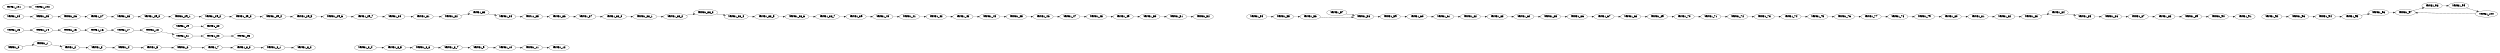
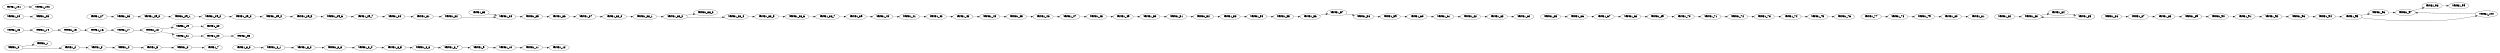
edge "test51_99" -> "test51_100": now "test51_95" -> "test51_100"
edge "test51_38_3" -> "test51_38_4": now "test51_38_2" -> "test51_38_4"
edge "test51_32" -> "test51_33": now "test51_32" -> "test51_34"
node "test51_26": removed
node "test51_49_3": label "test51_49_3" -> "test51_29_3"
node "test11_35": label "test11_35" -> "test51_35"
node "test51_53": added
edge "test51_64" -> "test51_65": removed
edge "test51_76" -> "test51_77": removed
edge "test51_81" -> "test51_82": removed
edge "test51_85" -> "test51_86": now "test51_85" -> "test51_83"
edge "test51_91" -> "test51_92": added
edge "test51_56" -> "test51_58": now "test51_56" -> "test51_57"
edge "test51_18" -> "test51_19": added
edge "test51_1" -> "test51_2": now "test51_0" -> "test51_2"
edge "test51_7" -> "test51_8_0": removed
node "test51_8_3": added
